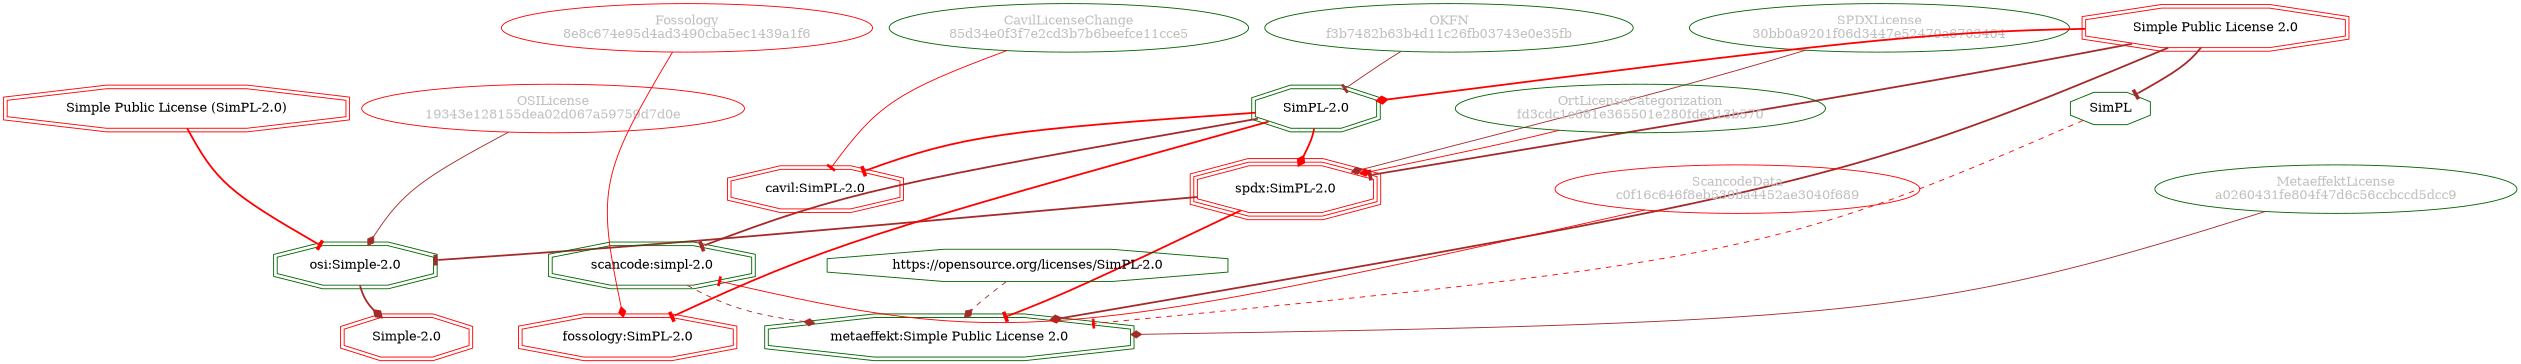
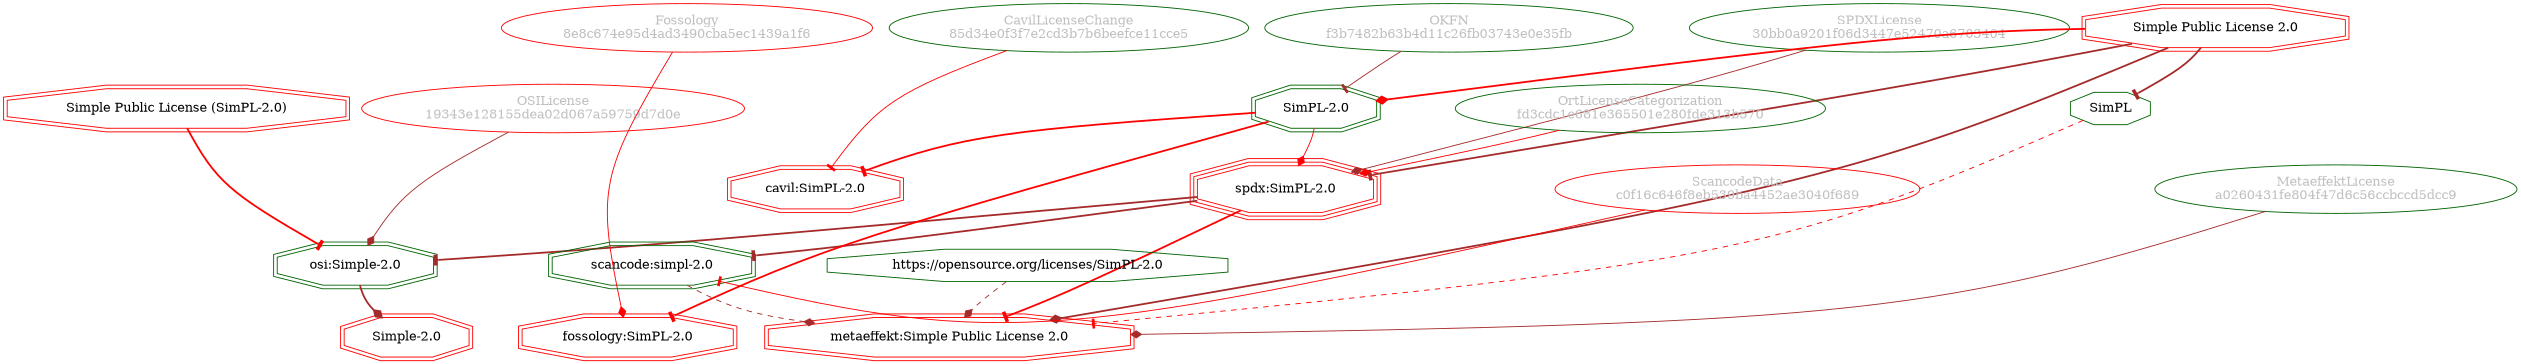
edge "SimPL-2.0" -> "spdx:SimPL-2.0": style bold -> solid
edge "SimPL-2.0" -> "scancode:simpl-2.0": now "spdx:SimPL-2.0" -> "scancode:simpl-2.0"
node "metaeffekt:Simple Public License 2.0": color darkgreen -> red
